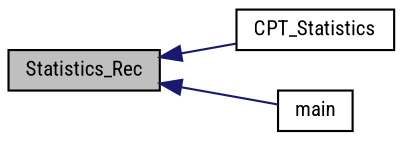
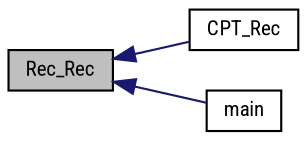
node "CPT_Statistics": label "CPT_Statistics" -> "CPT_Rec"
node "Statistics_Rec": label "Statistics_Rec" -> "Rec_Rec"
